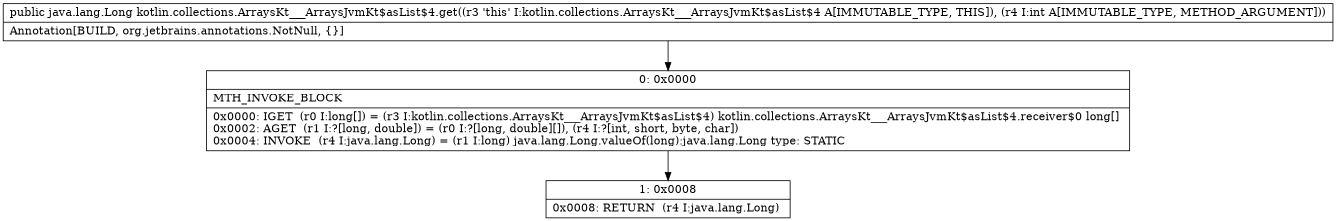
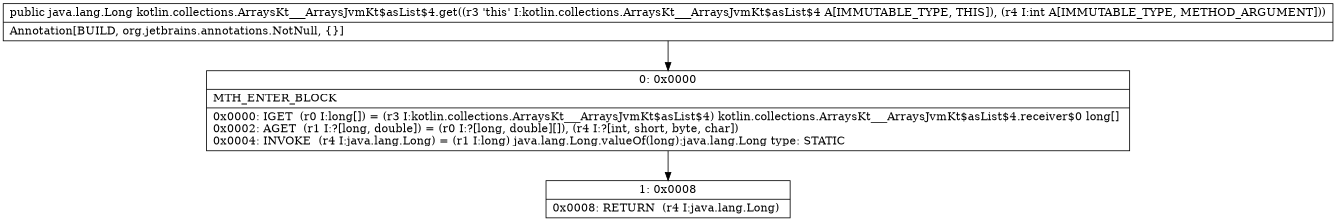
node "0: 0x0000": text "MTH_INVOKE_BLOCK" -> "MTH_ENTER_BLOCK"
